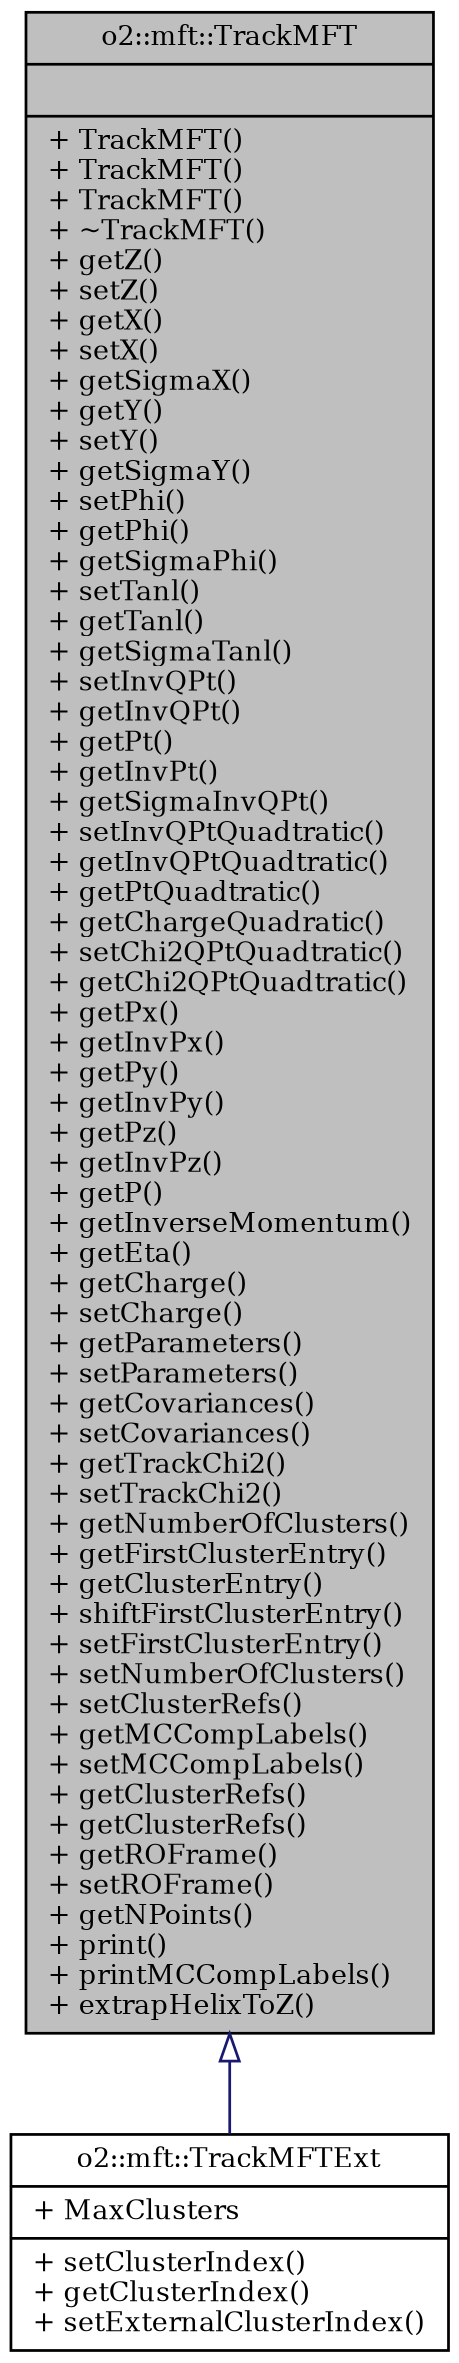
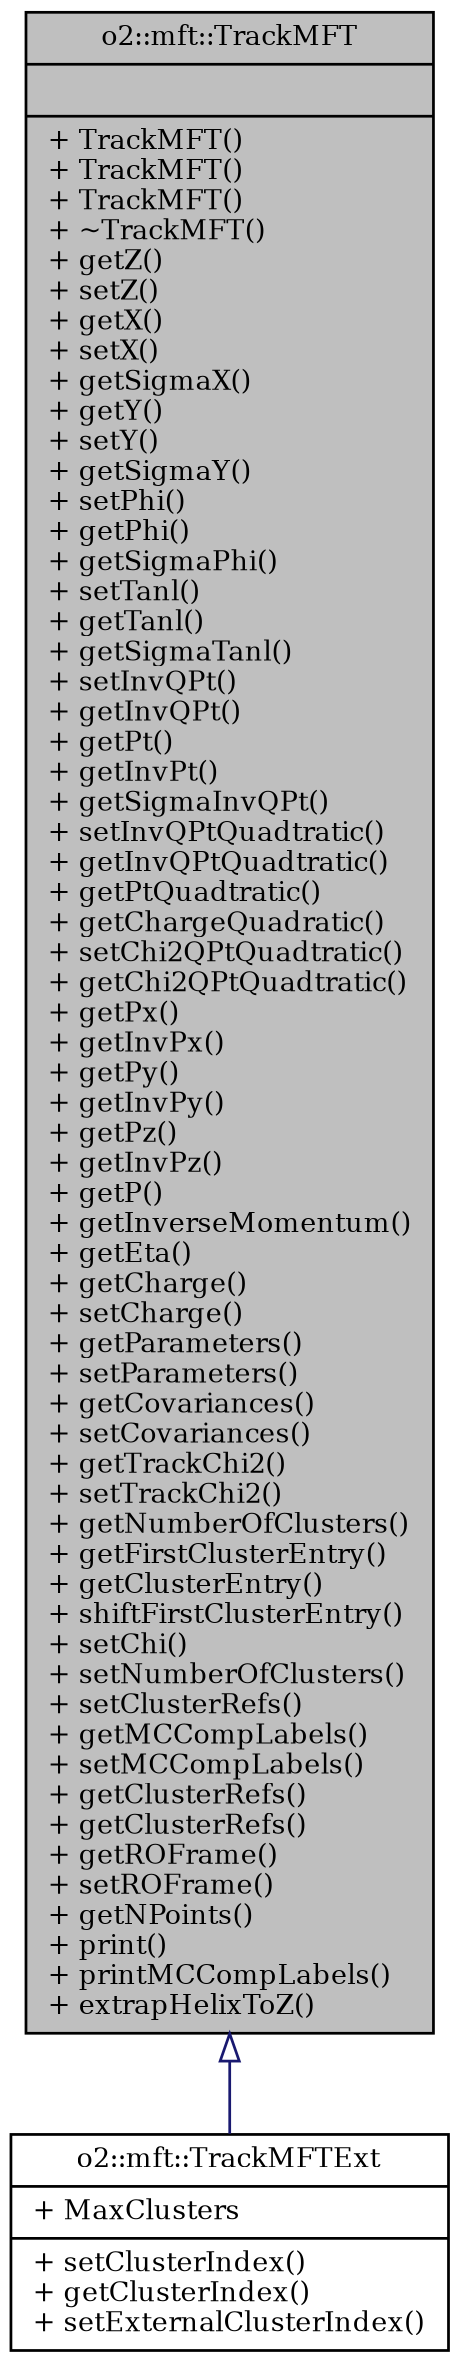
node "o2::mft::TrackMFT": text "+ setFirstClusterEntry()" -> "+ setChi()"
